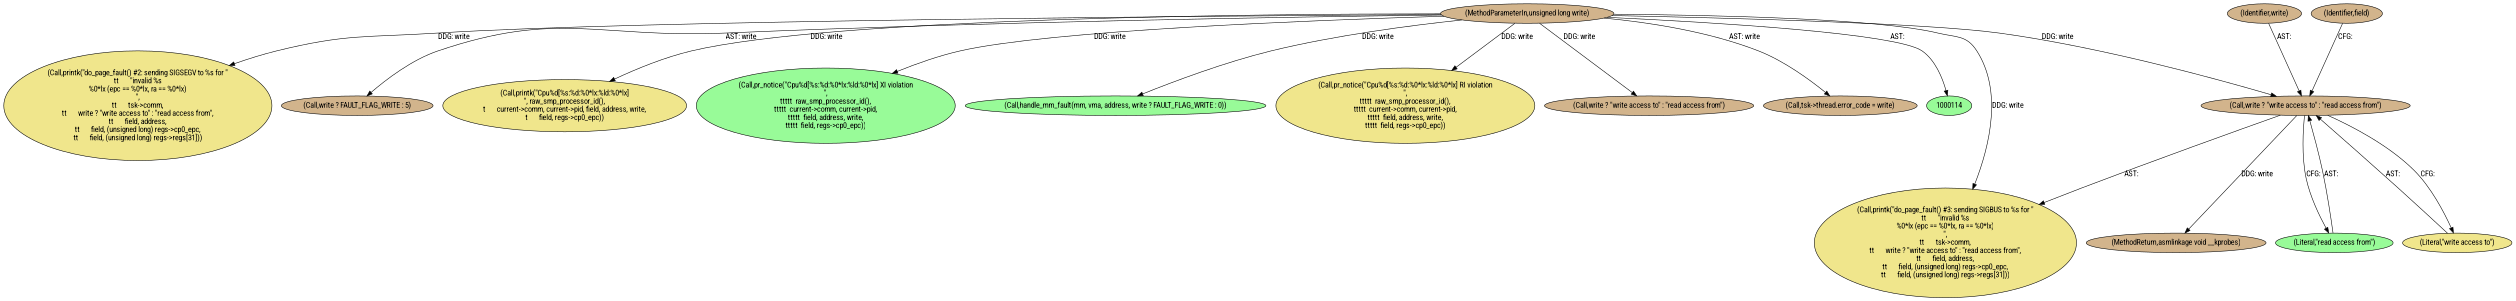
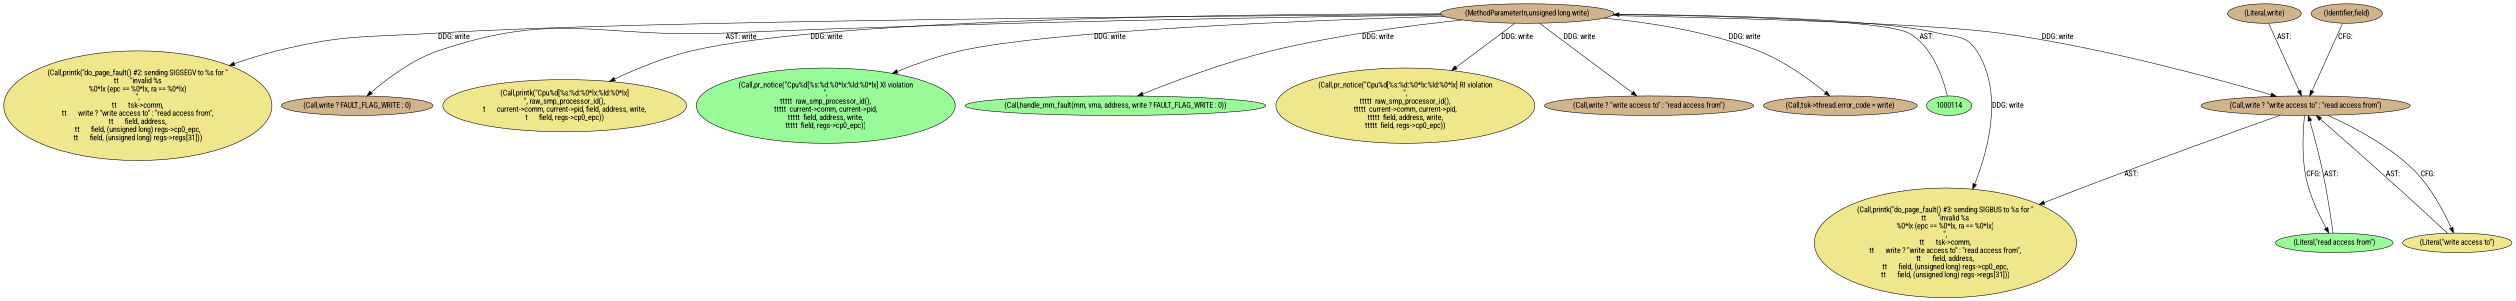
node "(Identifier,write)": label "(Identifier,write)" -> "(Literal,write)"
edge "(MethodParameterIn,unsigned long write)" -> "1000114": reversed
edge "(MethodParameterIn,unsigned long write)" -> "(Call,tsk->thread.error_code = write)": label "AST: write" -> "DDG: write"
node "(Call,write ? FAULT_FLAG_WRITE : 5)": label "(Call,write ? FAULT_FLAG_WRITE : 5)" -> "(Call,write ? FAULT_FLAG_WRITE : 0)"
node "(MethodReturn,asmlinkage void __kprobes)": removed
